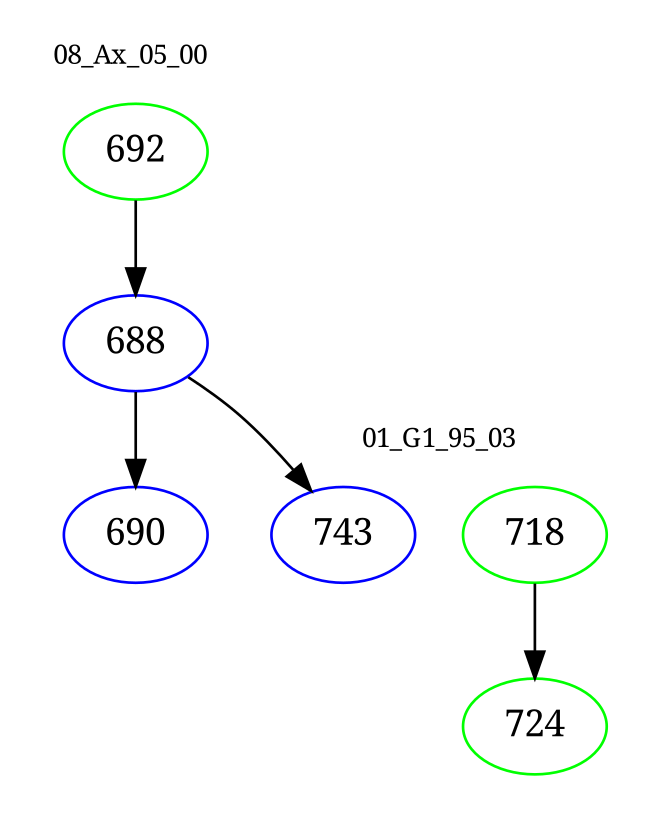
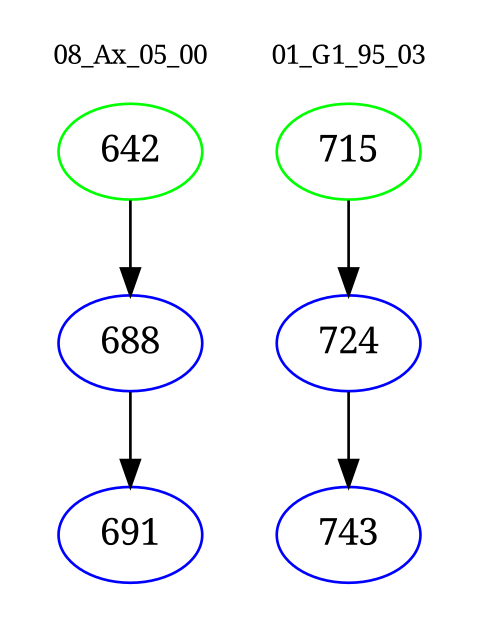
node "692": label "692" -> "642"
edge "688" -> "743": now "724" -> "743"
node "690": label "690" -> "691"
node "718": label "718" -> "715"
node "724": color green -> blue
